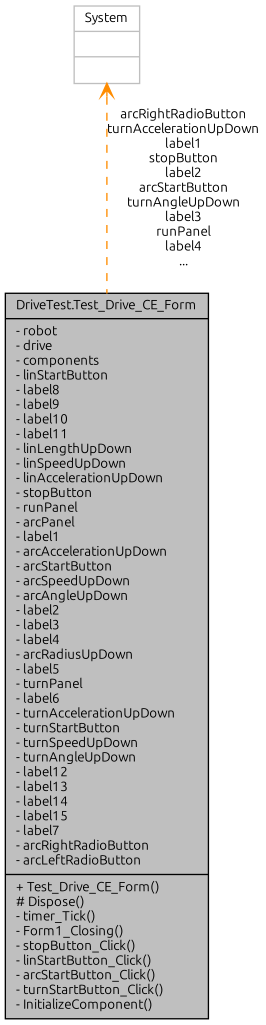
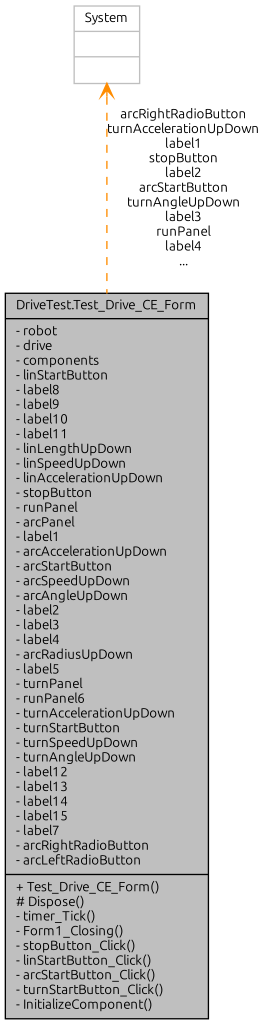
node "DriveTest.Test_Drive_CE_Form": text "- label6" -> "- runPanel6"
